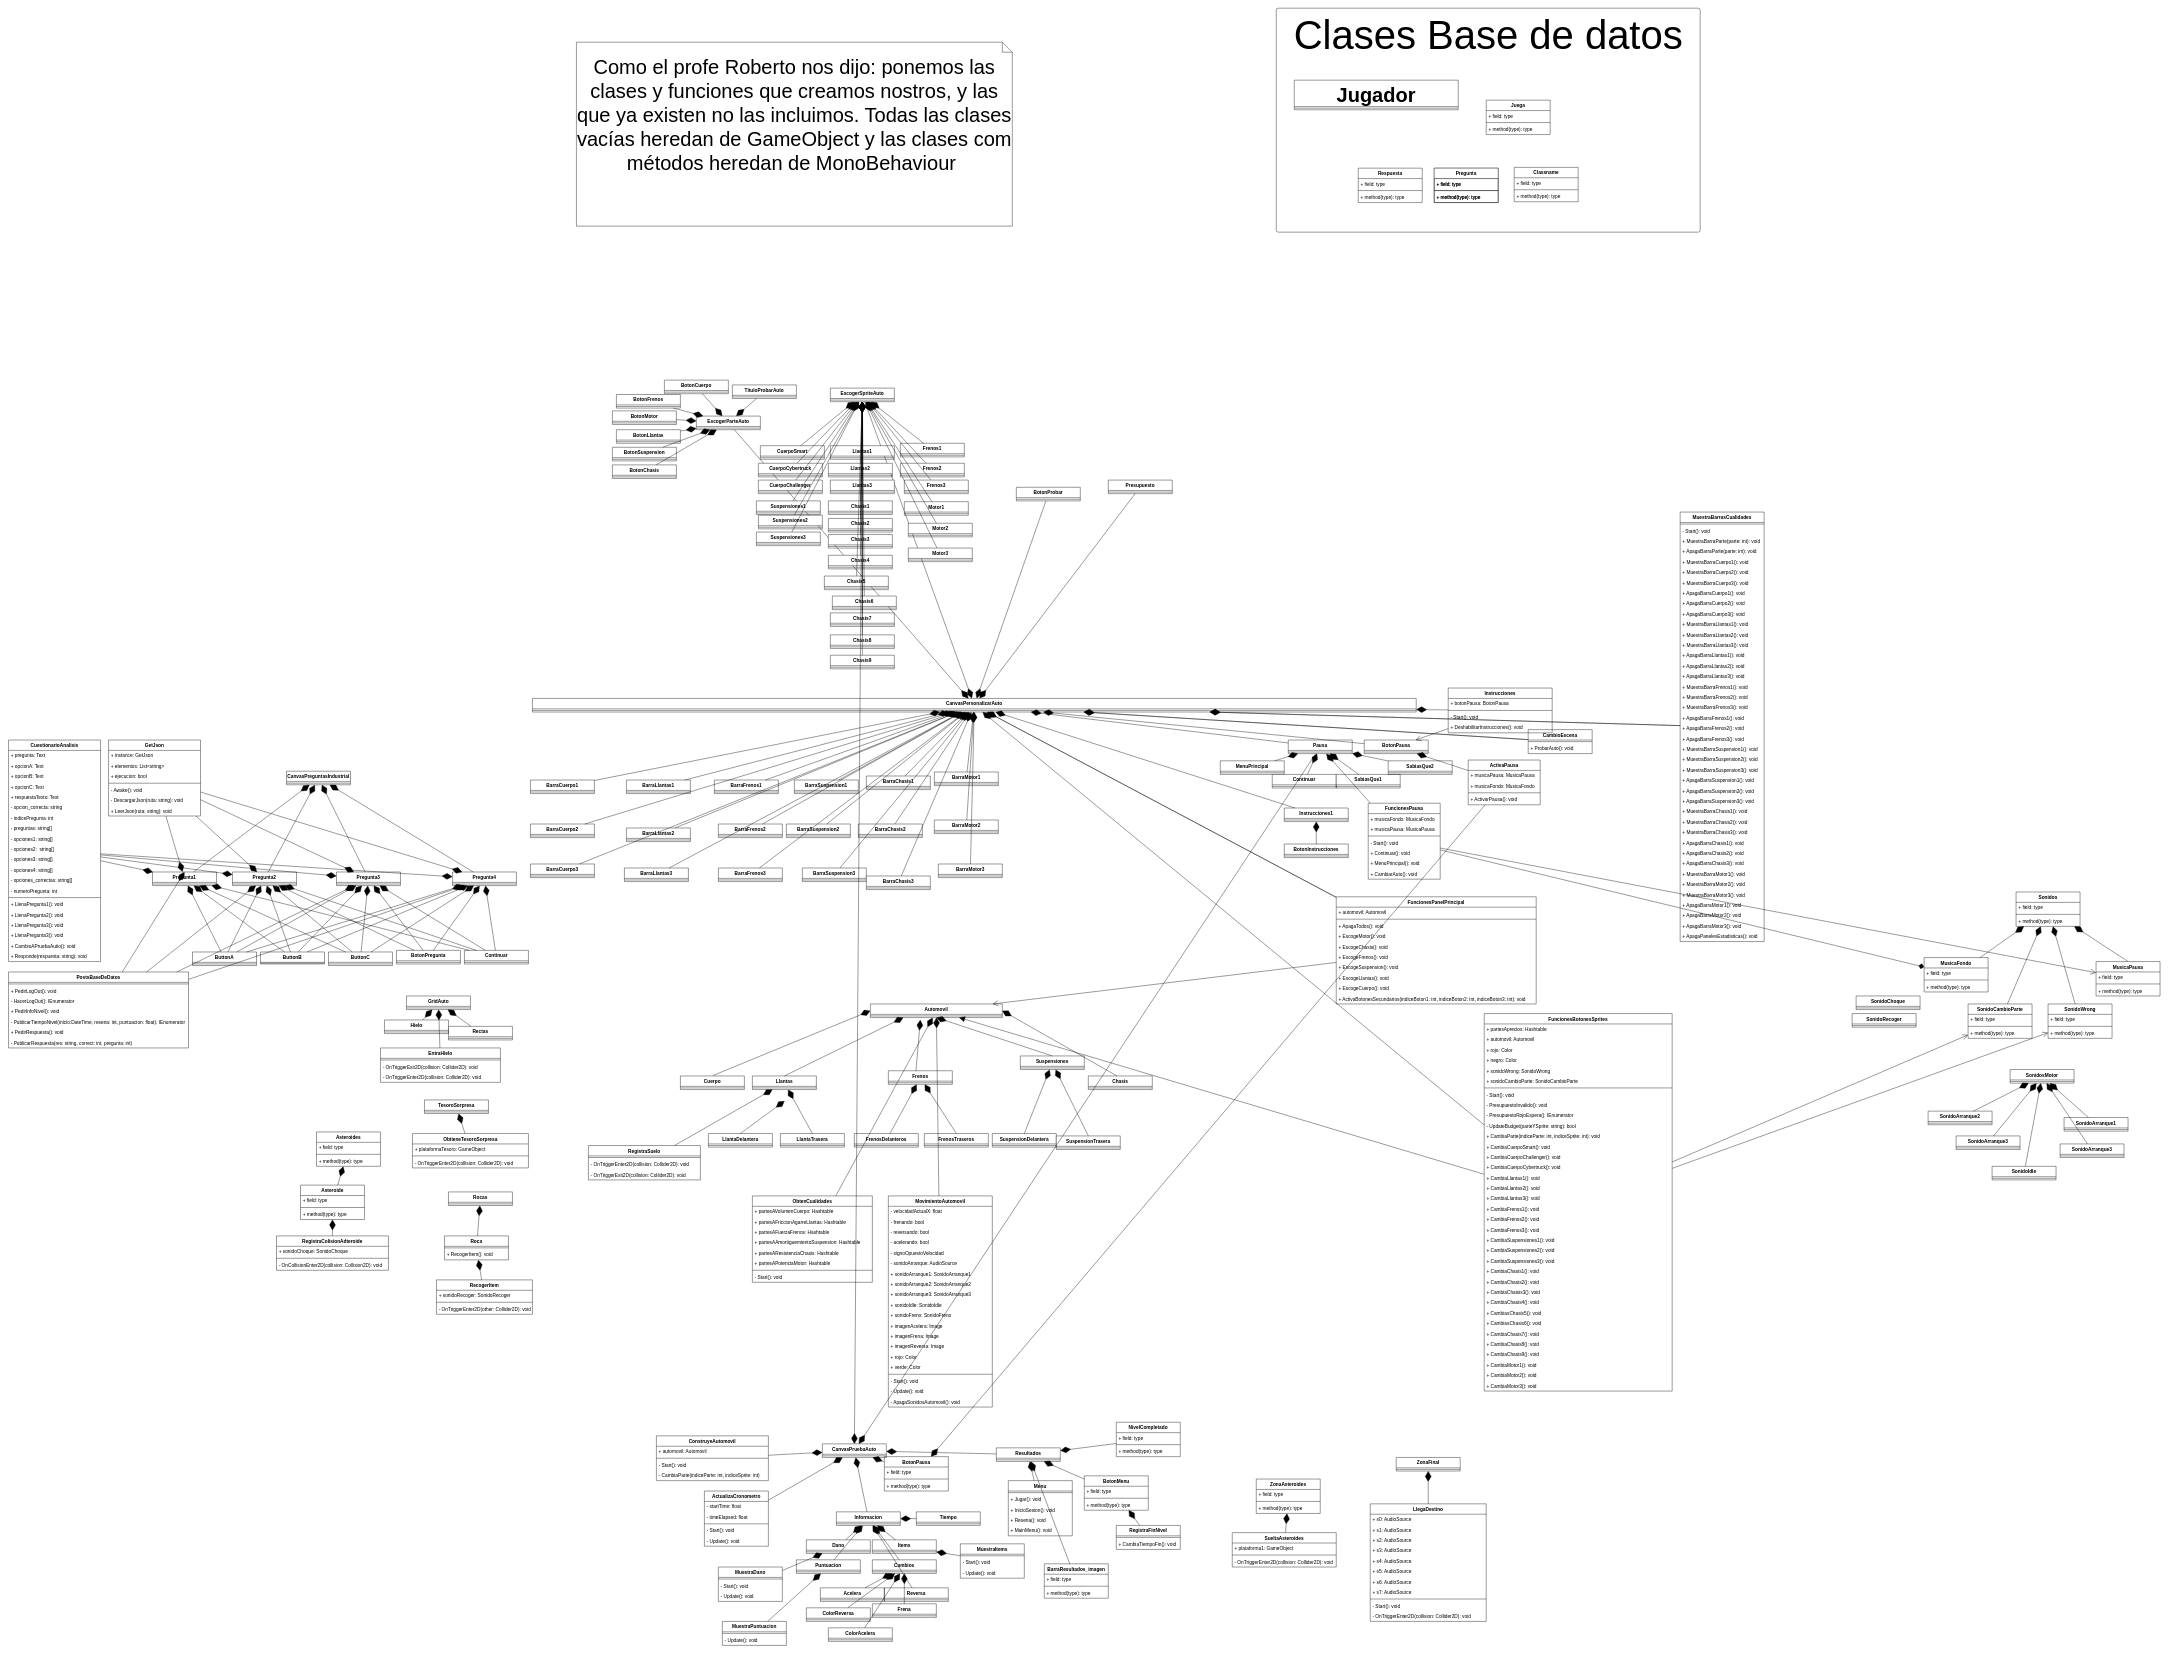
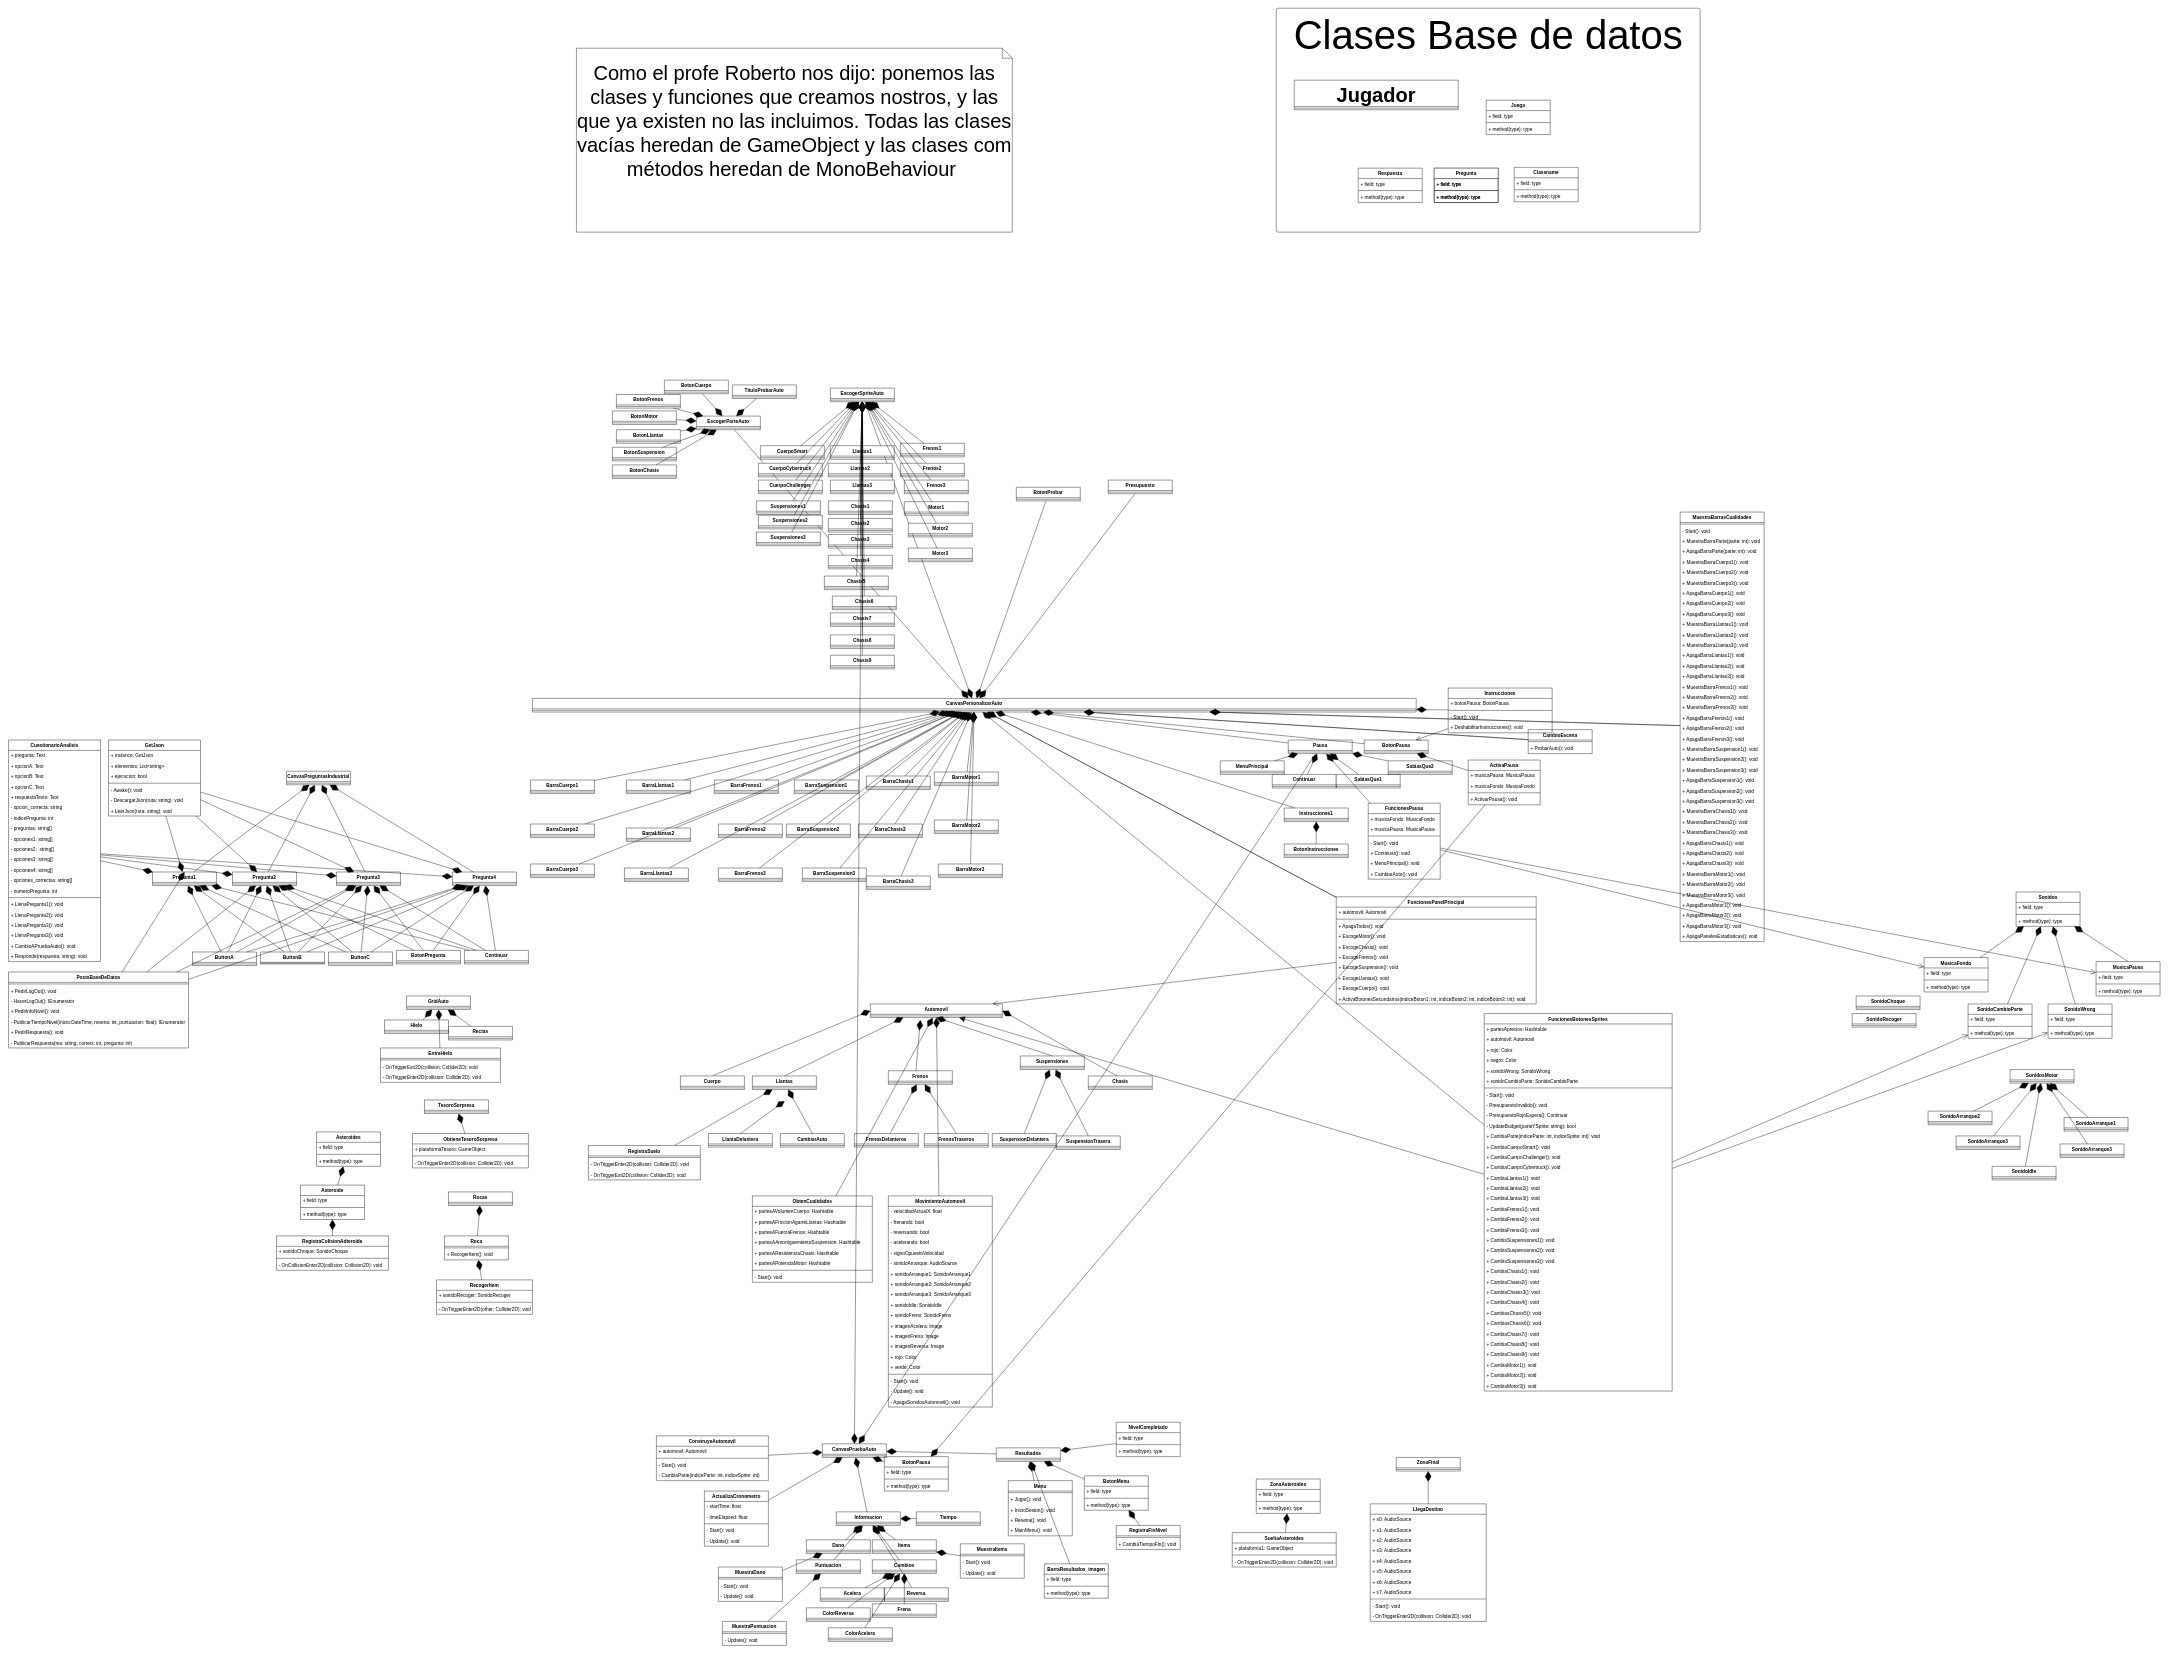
node "Como el profe Roberto nos dijo: ponemos las clases y funciones que creamos nostros, y las que ya existen no las incluimos. Todas las clases vacías heredan de GameObject y las clases com métodos heredan de MonoBehaviour": moved (794, 134) -> (794, 140)
edge "FuncionesPausa" -> "MusicaFondo": arrowhead diamond -> open
node "- PresupuestoRojoEspera(): IEnumerator": label "- PresupuestoRojoEspera(): IEnumerator" -> "- PresupuestoRojoEspera(): Continuar"
node "LlantaTrasera": label "LlantaTrasera" -> "CambiarAuto"
